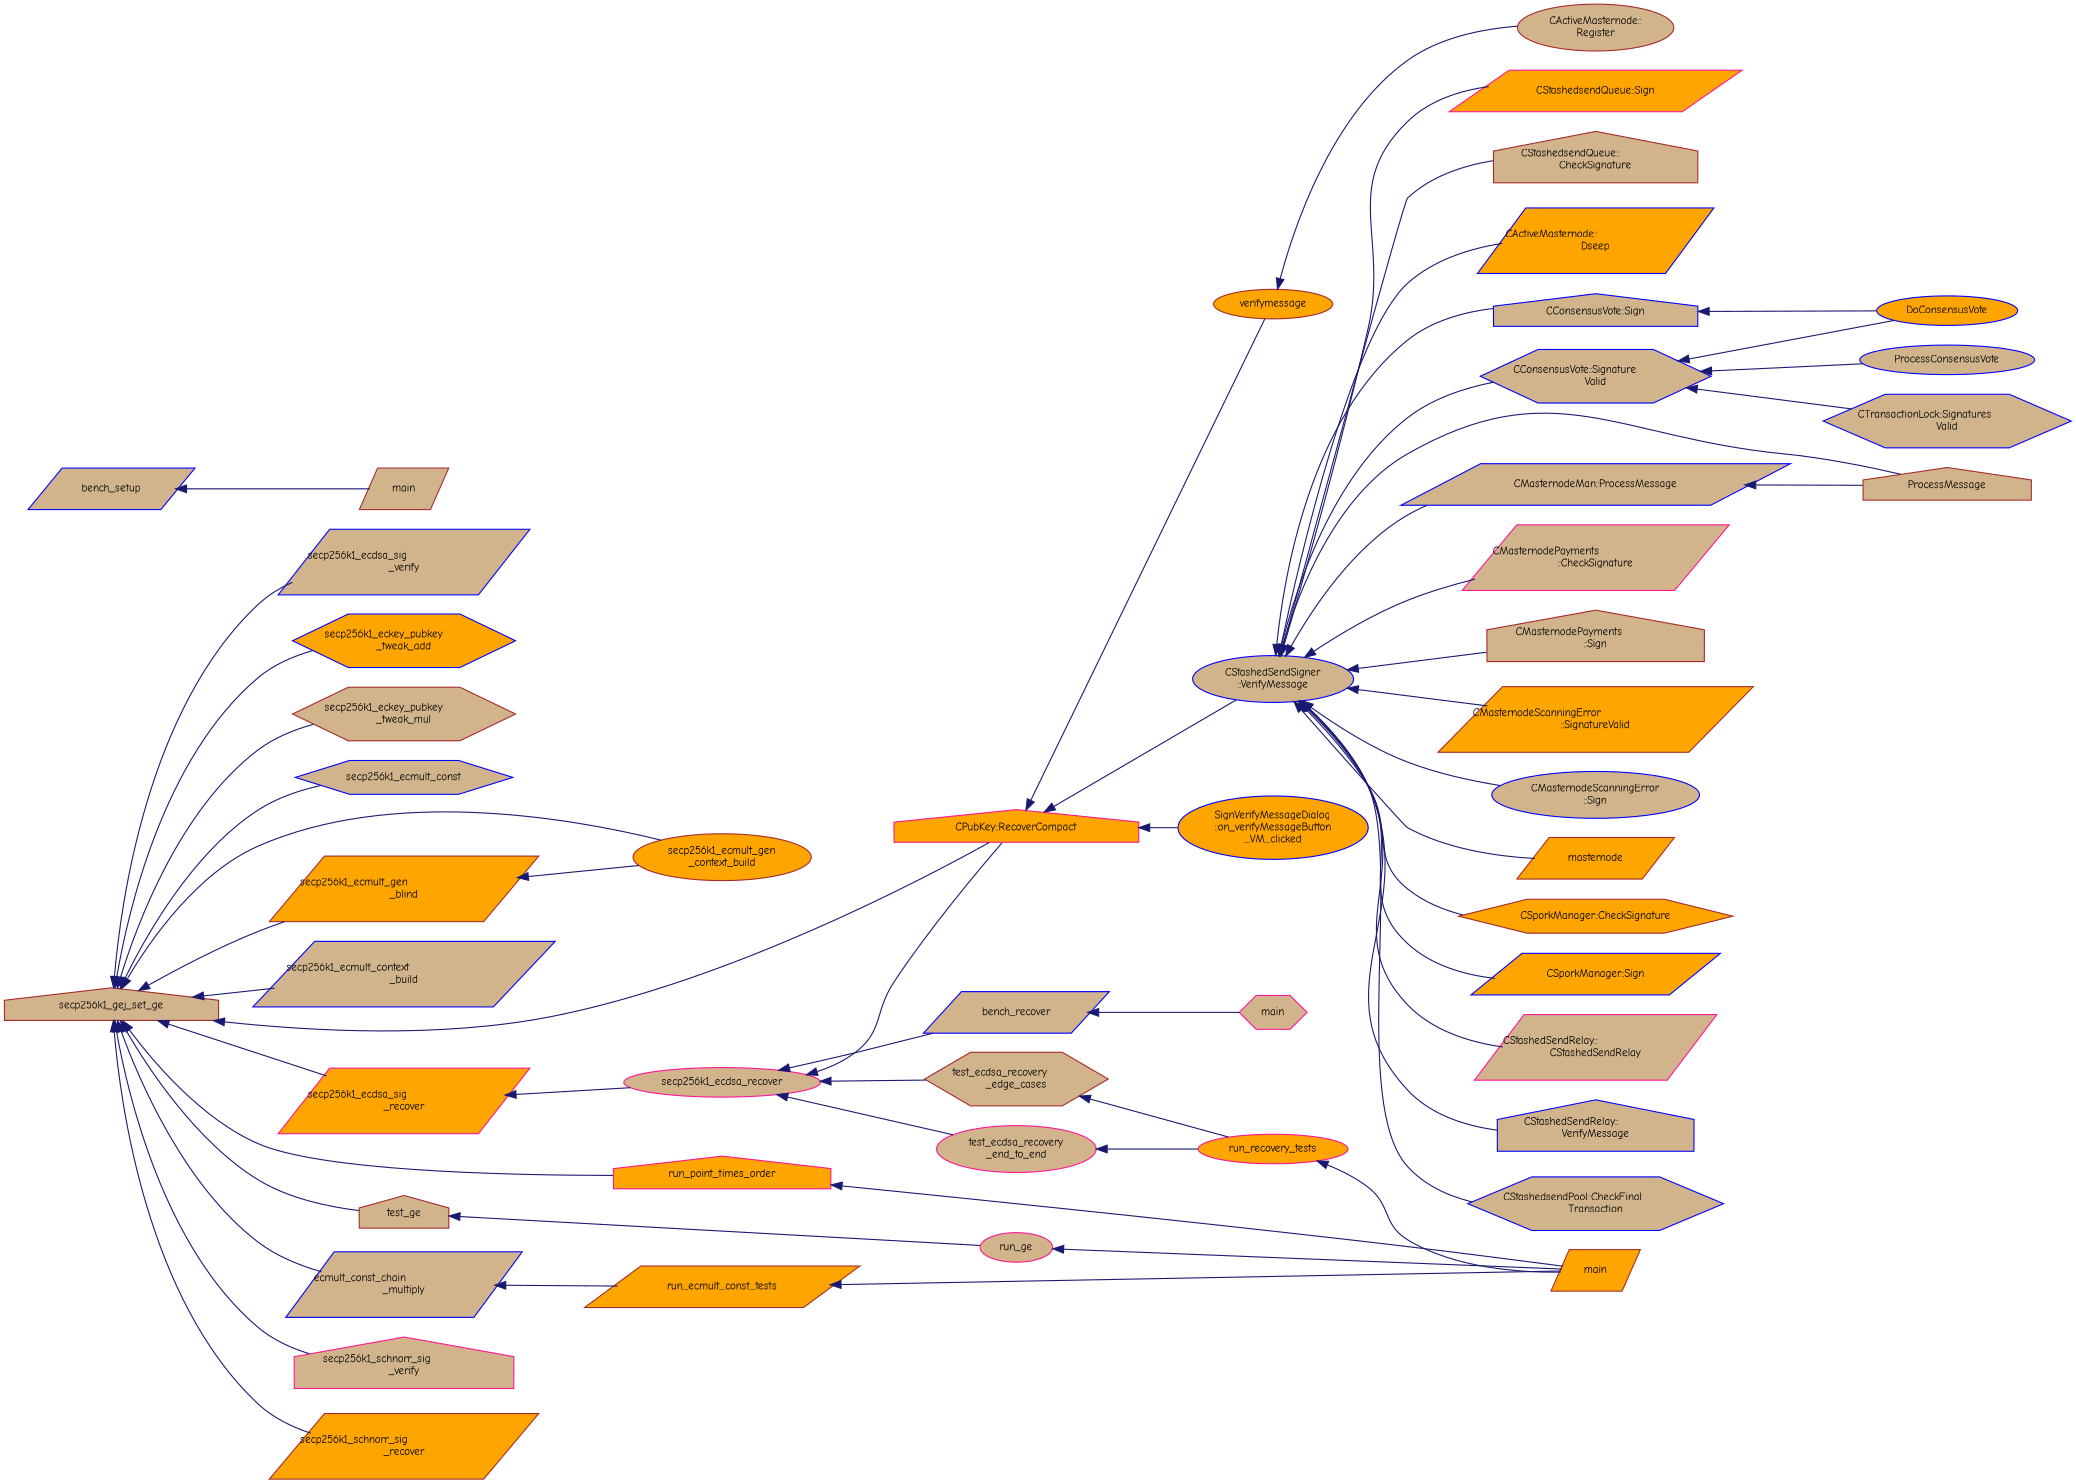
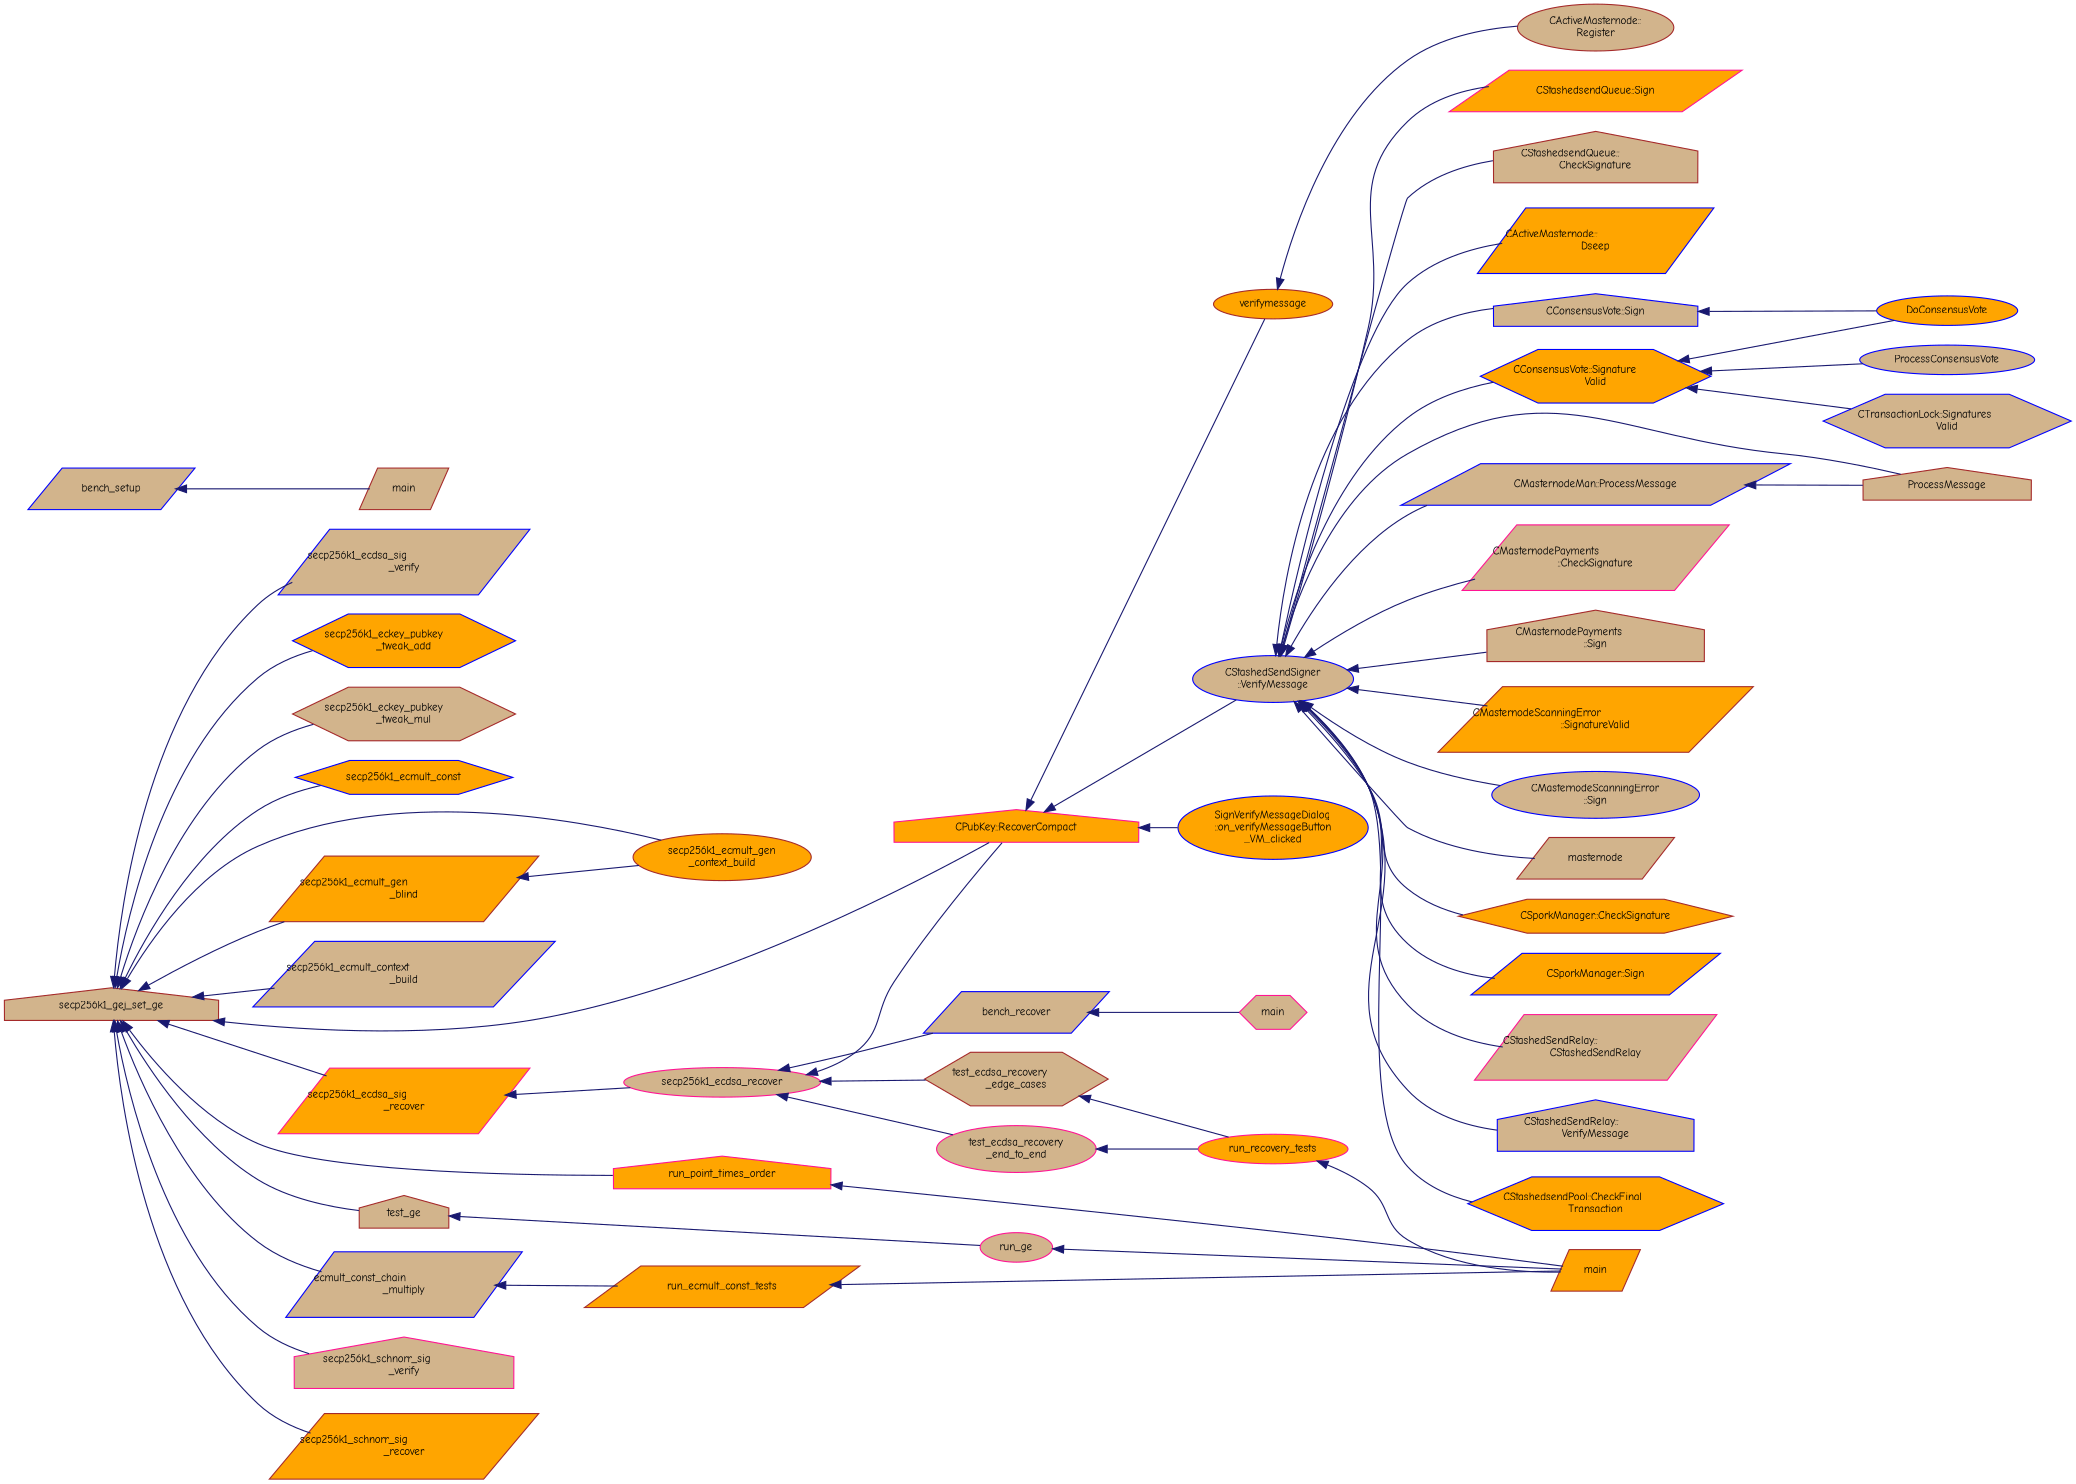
node "CConsensusVote::Signature Valid": fillcolor tan -> orange
node "secp256k1_ecmult_const": fillcolor tan -> orange
node "masternode": fillcolor orange -> tan
node "CStashedsendPool::CheckFinal Transaction": fillcolor tan -> orange
